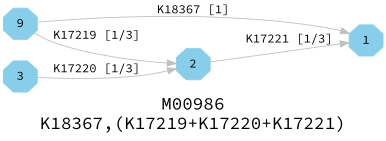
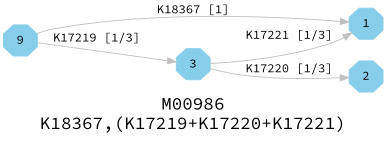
edge "2" -> "1": now "3" -> "1"
edge "9" -> "2": now "9" -> "3"
